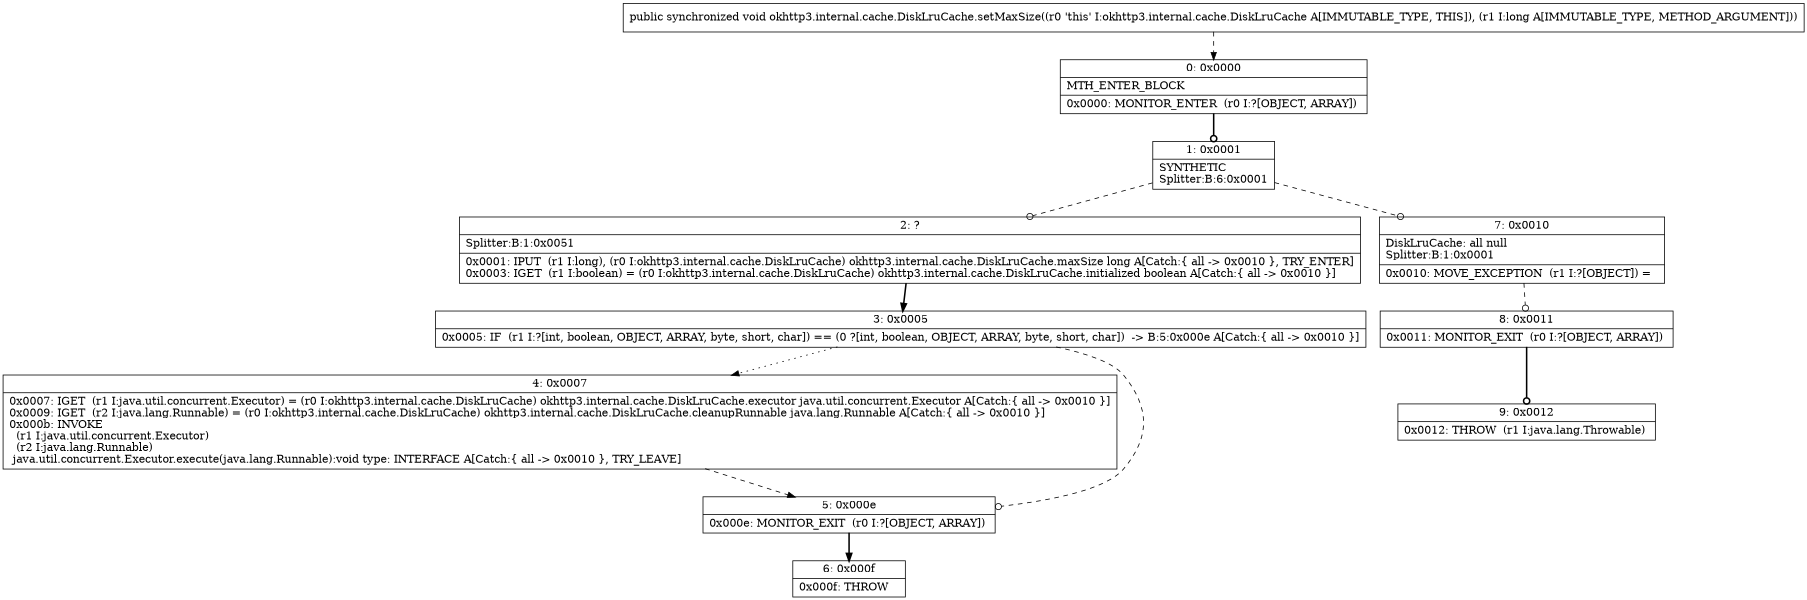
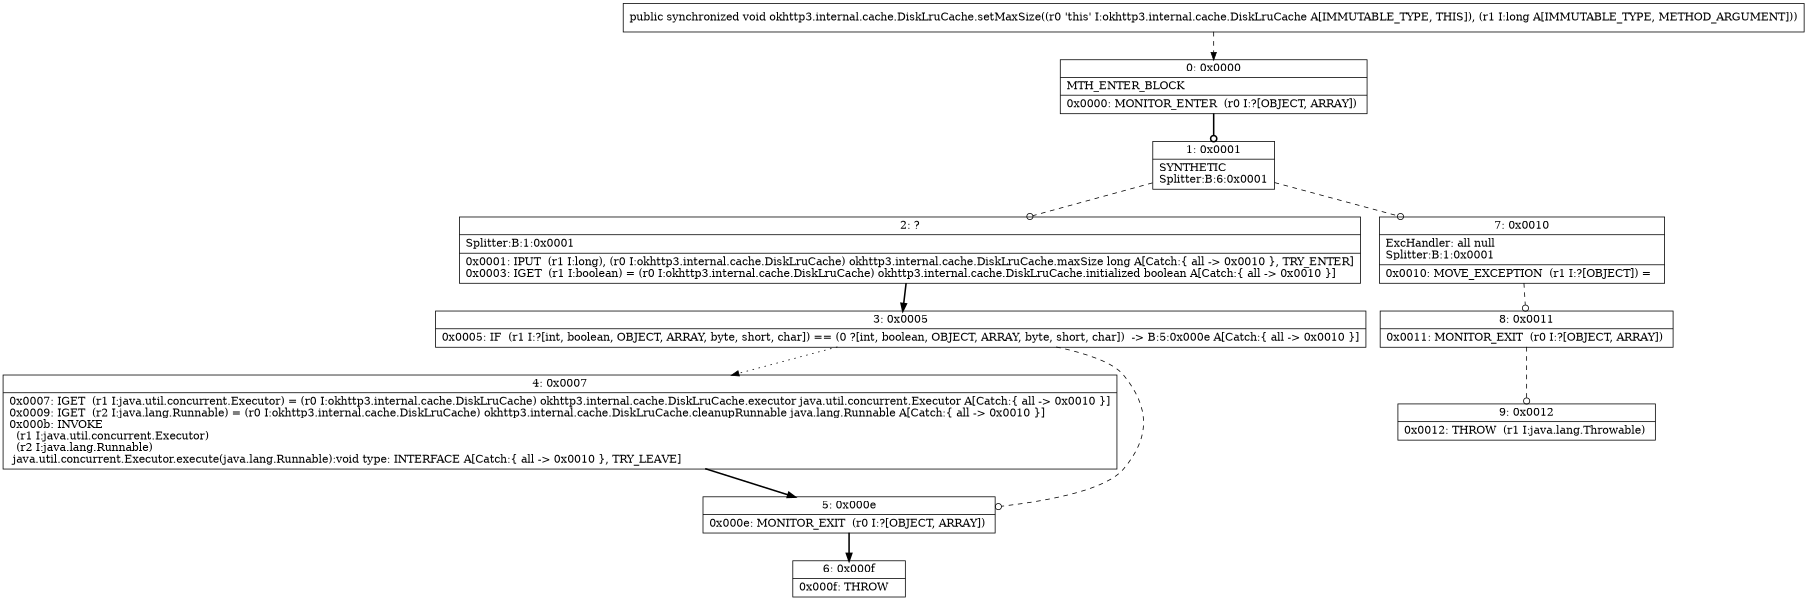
node "2: ?": text "Splitter:B:1:0x0051" -> "Splitter:B:1:0x0001"
node "7: 0x0010": text "DiskLruCache: all null" -> "ExcHandler: all null"
edge "8: 0x0011" -> "9: 0x0012": style bold -> dashed
edge "4: 0x0007" -> "5: 0x000e": style dashed -> bold
